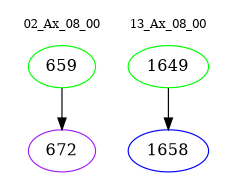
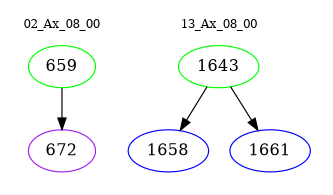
node "1649": label "1649" -> "1643"
node "1661": added
